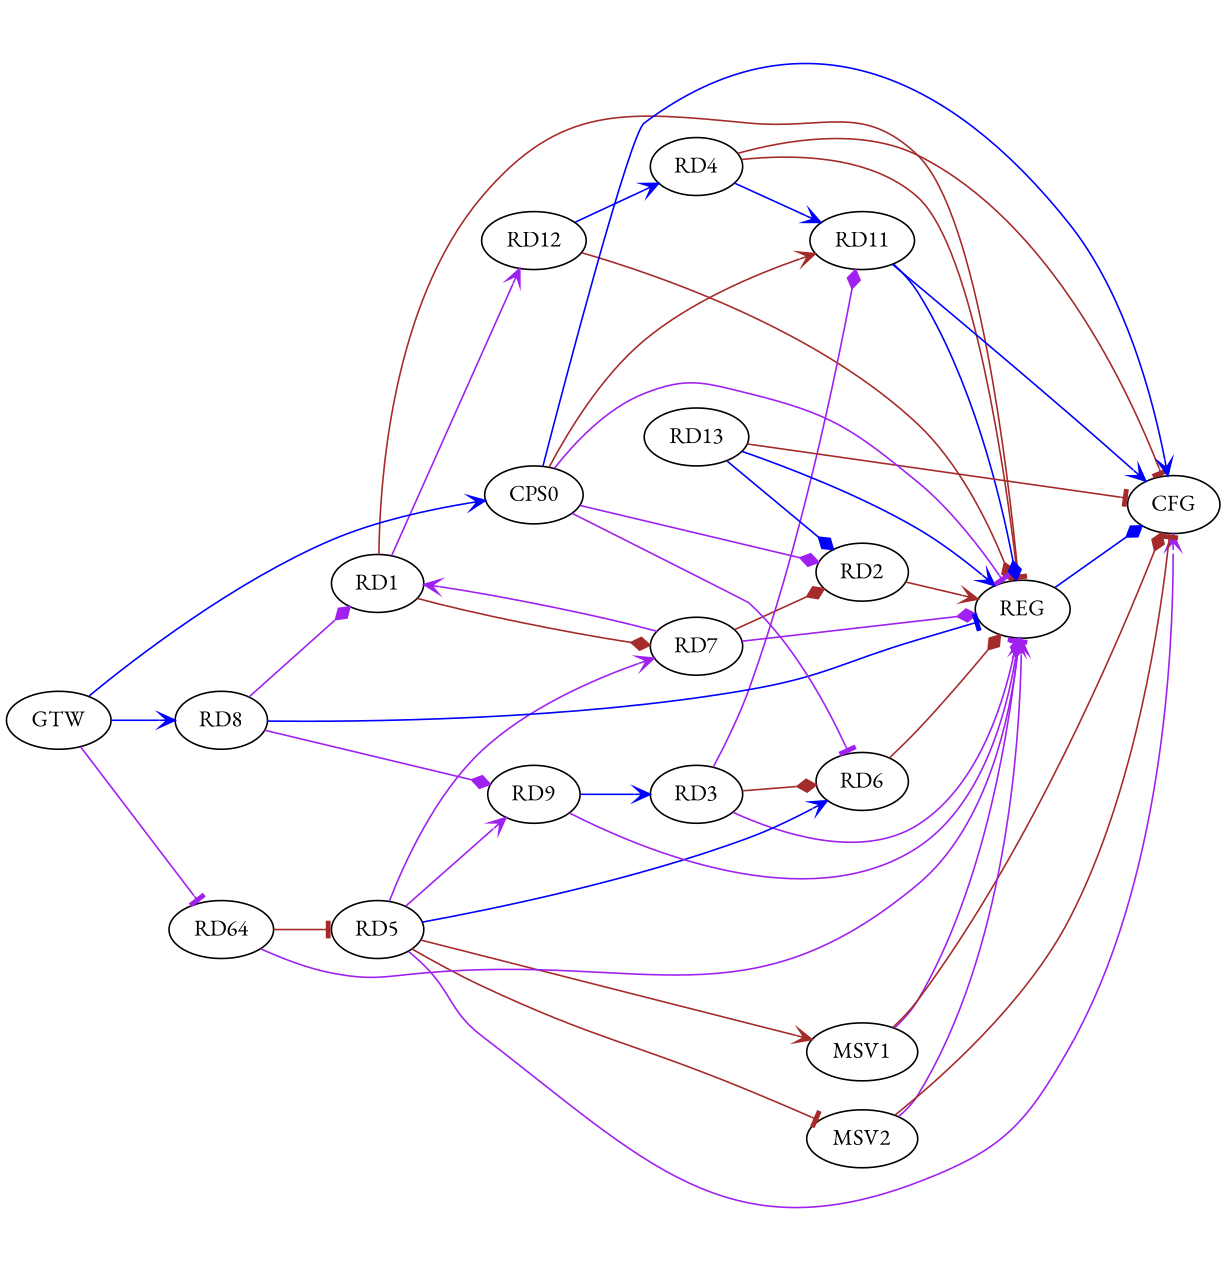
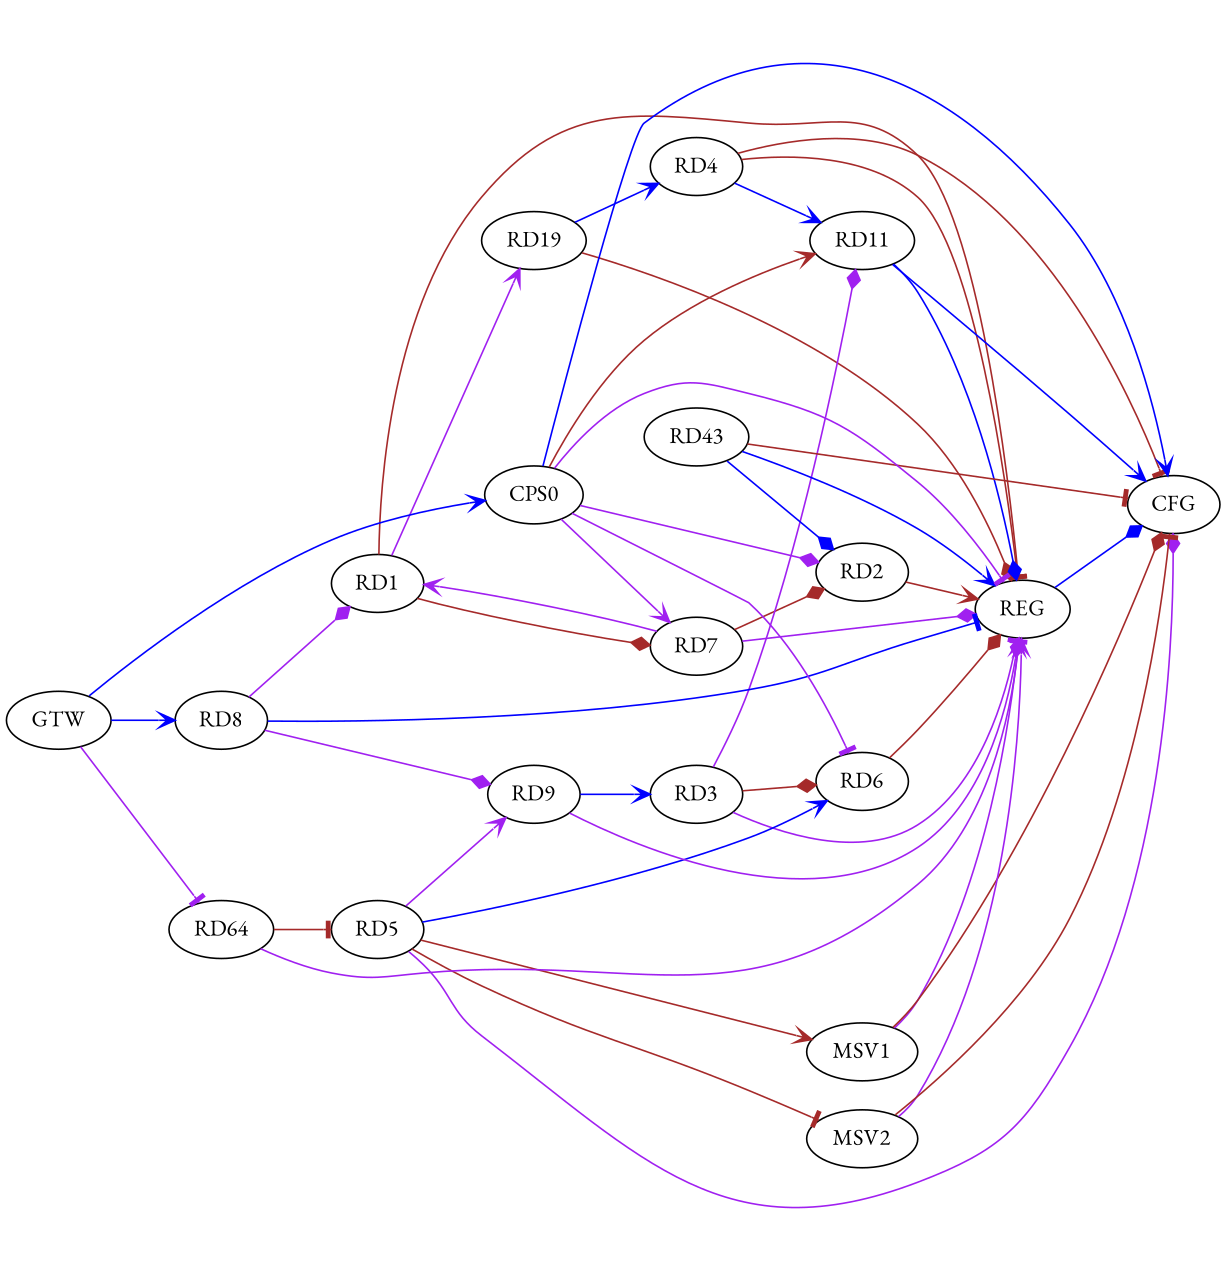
node "RD12": label "RD12" -> "RD19"
node "RD13": label "RD13" -> "RD43"
edge "RD5" -> "RD7": now "CPS0" -> "RD7"
edge "RD5" -> "CFG": arrowhead vee -> diamond
